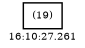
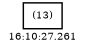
node "(19)": label "(19)" -> "(13)"
